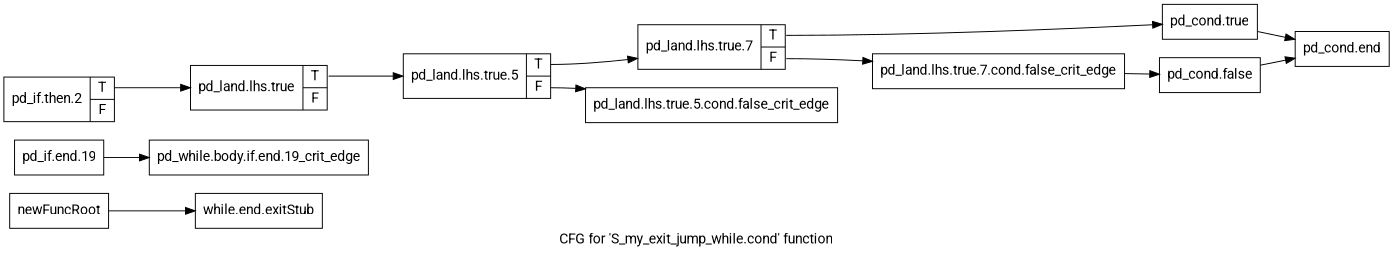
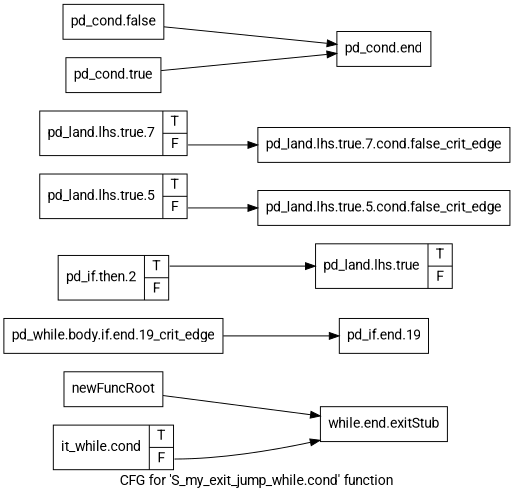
edge "pd_land.lhs.true.7" -> "pd_cond.true": removed
edge "pd_land.lhs.true.5" -> "pd_land.lhs.true.7": removed
edge "pd_land.lhs.true.7.cond.false_crit_edge" -> "pd_cond.false": removed
edge "pd_land.lhs.true" -> "pd_land.lhs.true.5": removed
edge "pd_if.end.19" -> "pd_while.body.if.end.19_crit_edge": reversed
node "it_while.cond": added
